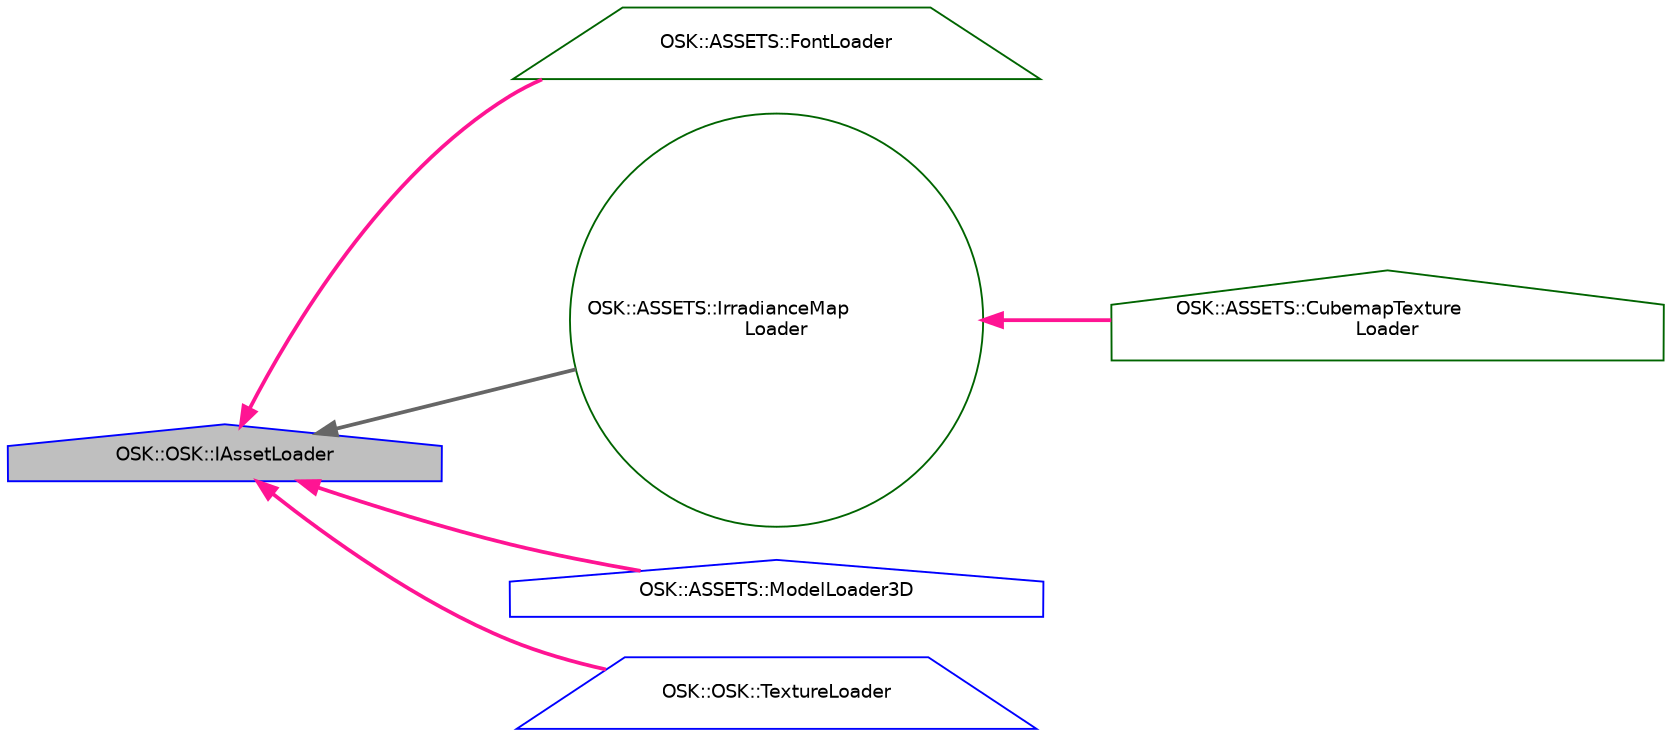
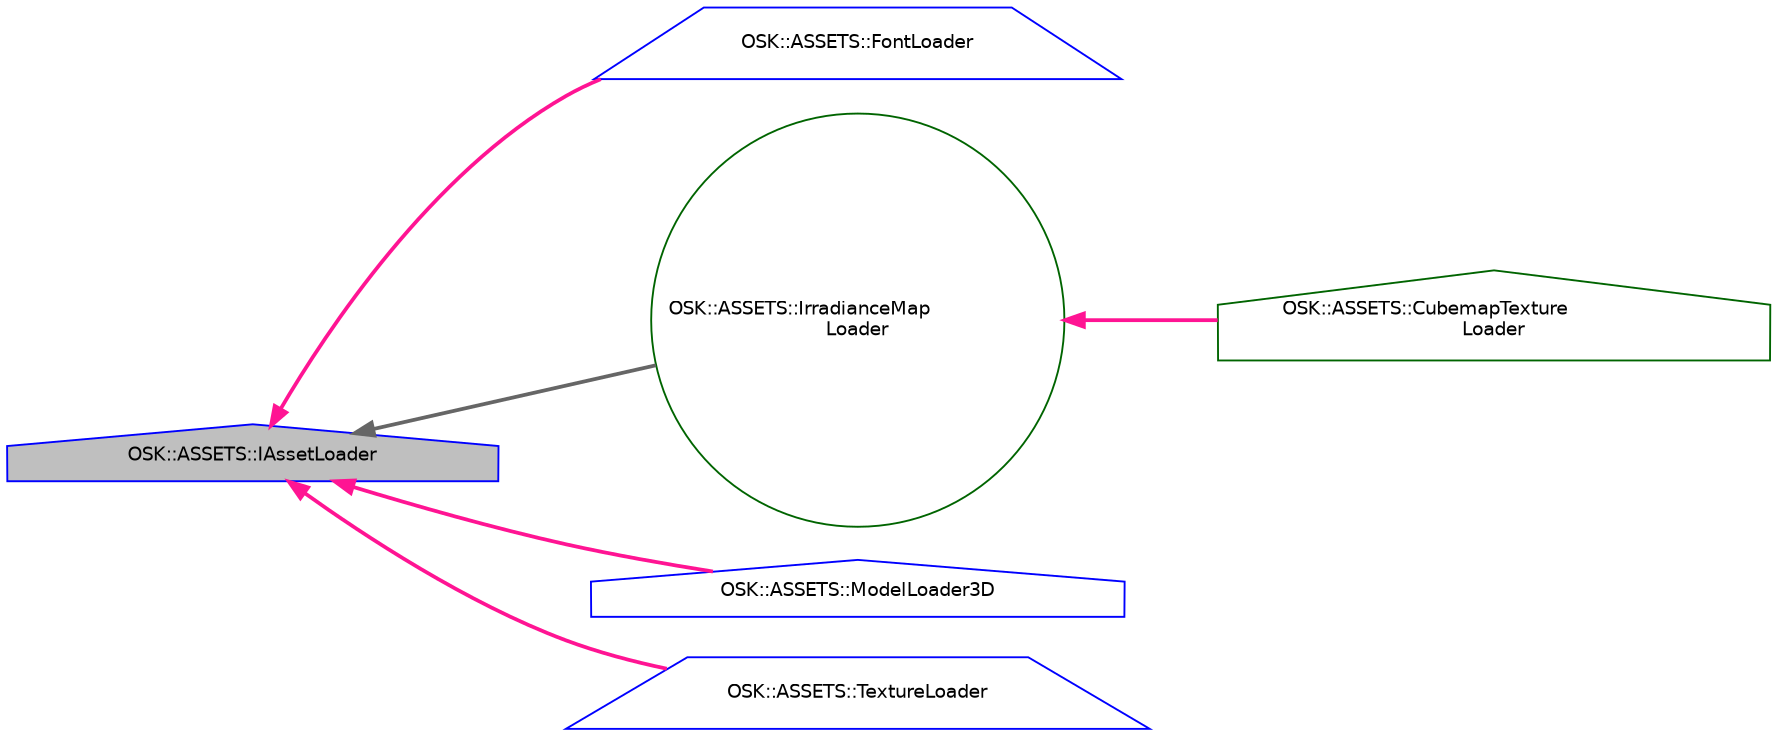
node "OSK::ASSETS::FontLoader": color darkgreen -> blue
node "OSK::OSK::IAssetLoader": label "OSK::OSK::IAssetLoader" -> "OSK::ASSETS::IAssetLoader"
node "OSK::OSK::TextureLoader": label "OSK::OSK::TextureLoader" -> "OSK::ASSETS::TextureLoader"
